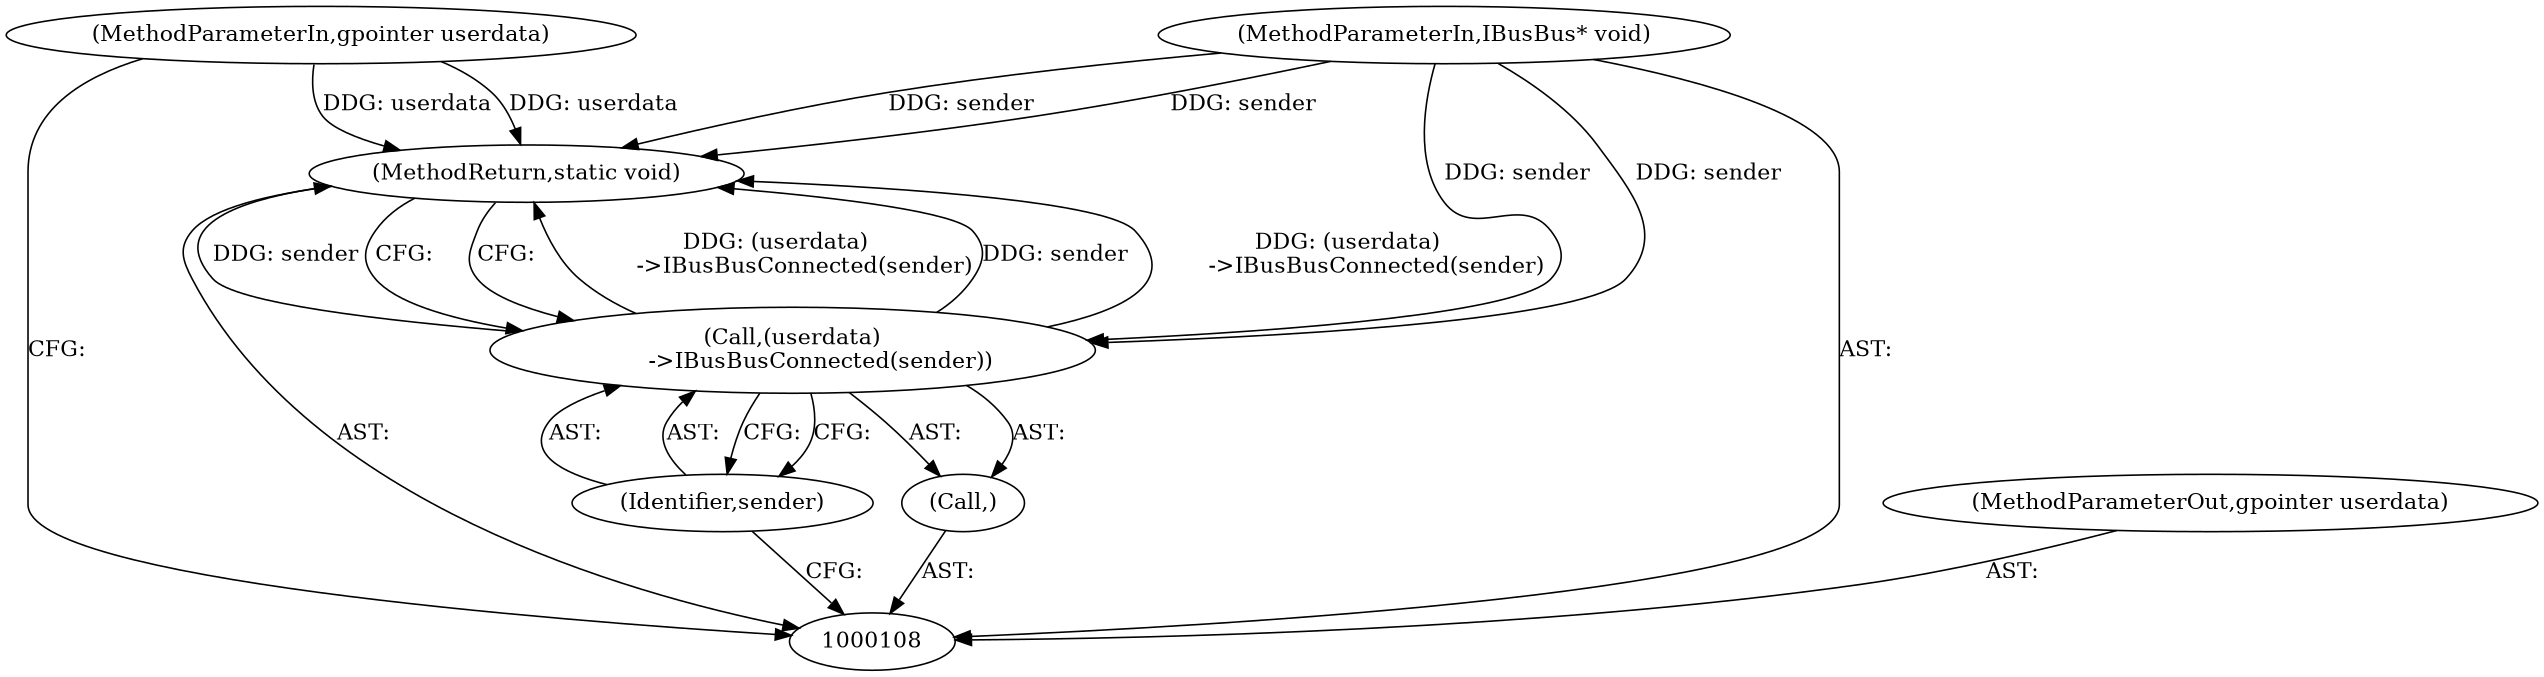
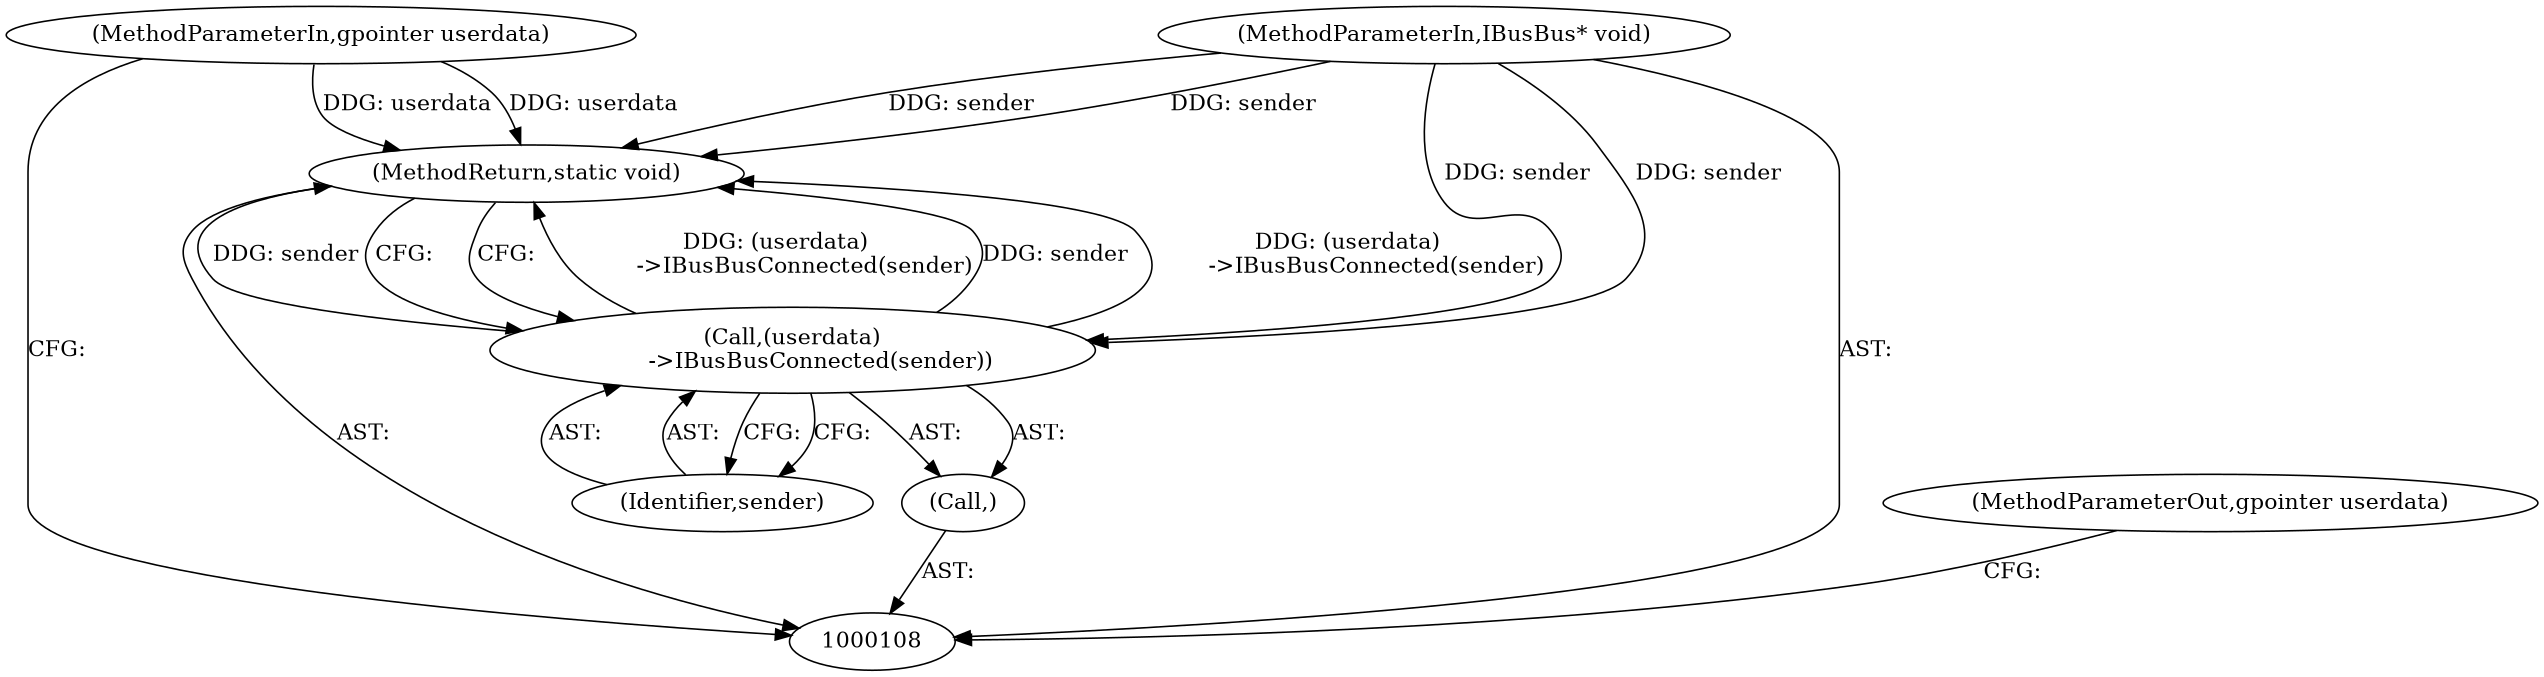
edge "(Identifier,sender)" -> "1000108": removed, label "CFG:"
edge "(MethodParameterOut,gpointer userdata)" -> "1000108": label "AST: " -> "CFG: "
